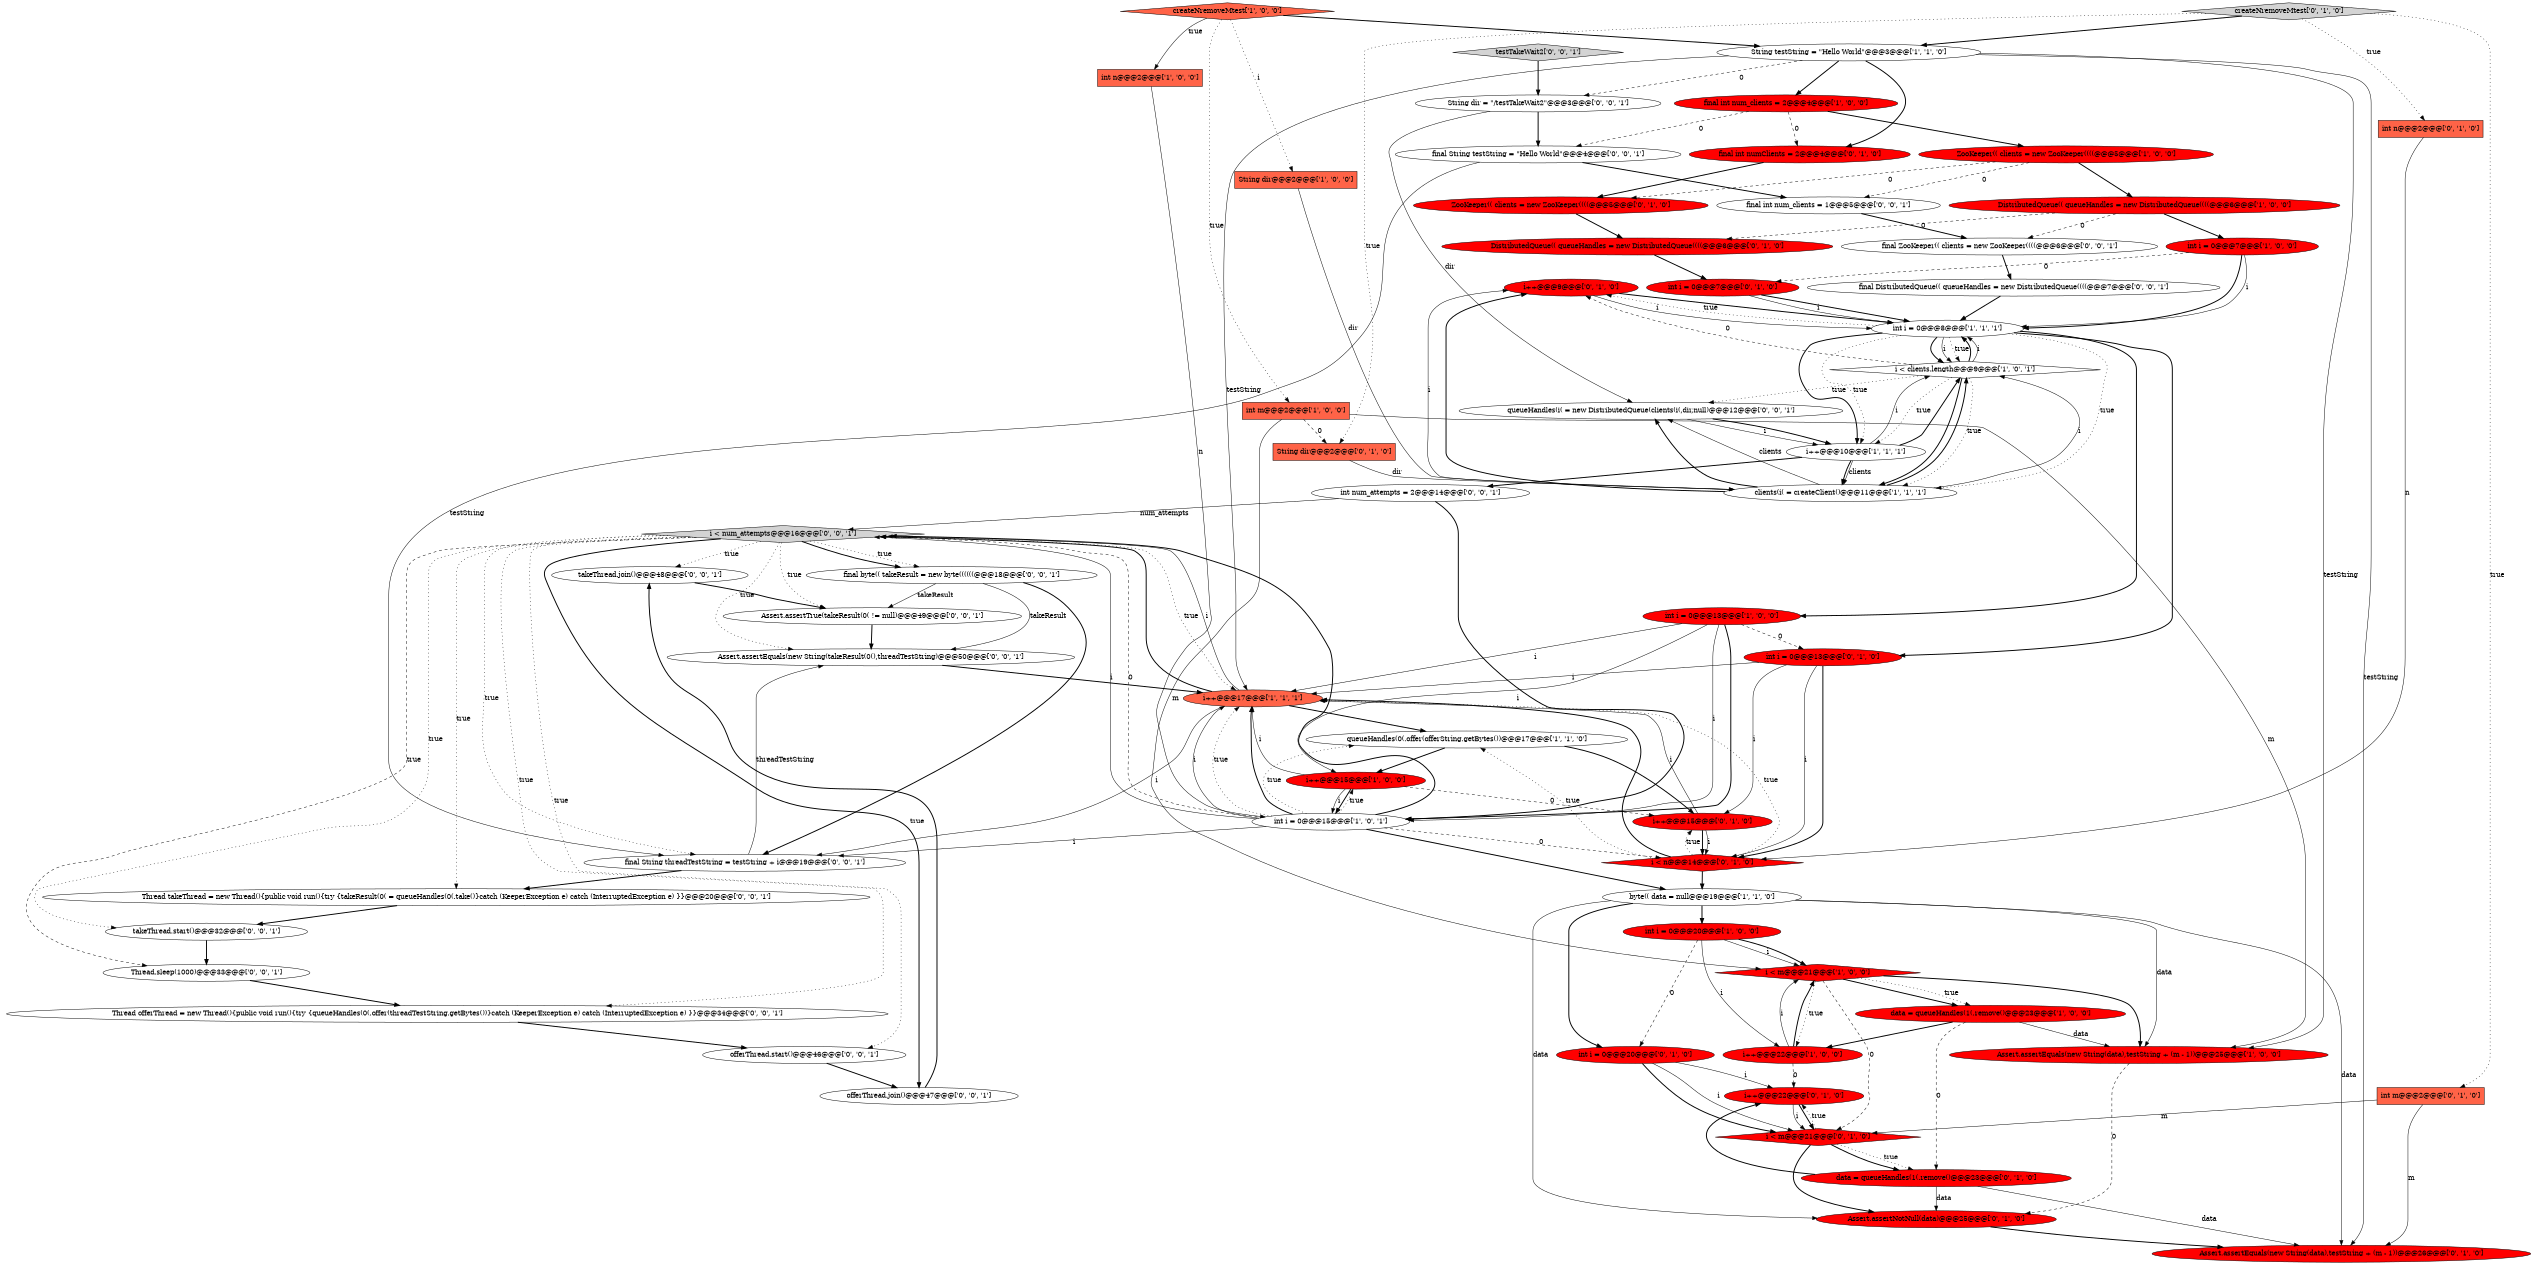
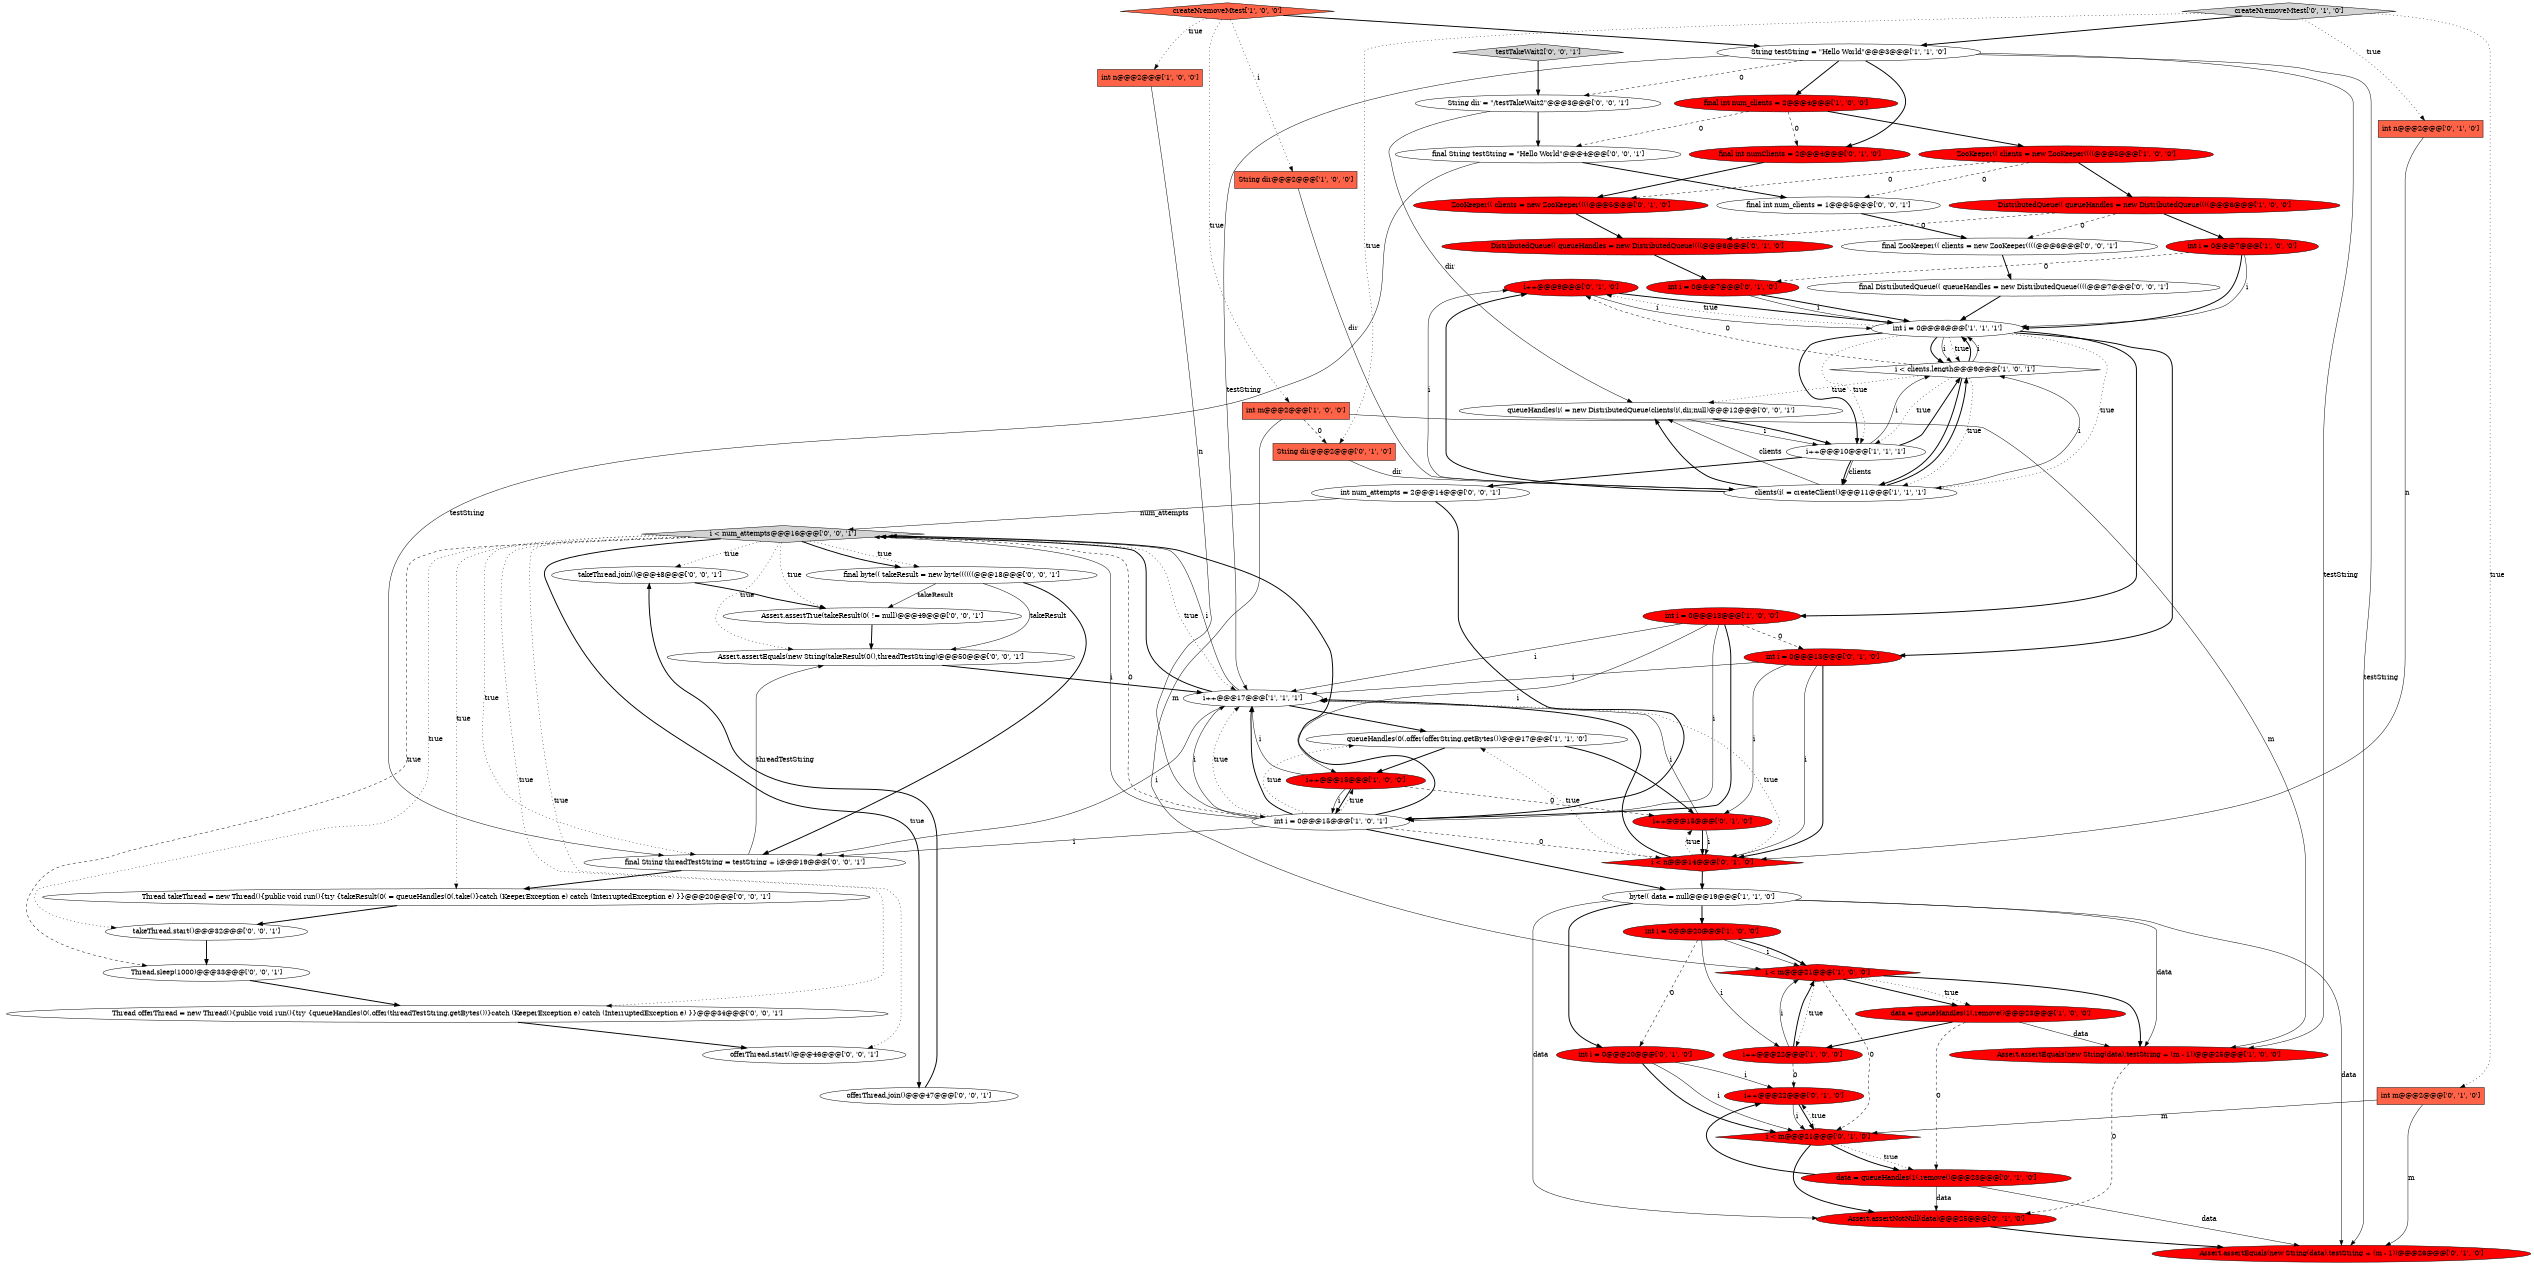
edge "createNremoveMtest['1', '0', '0']" -> "int n@@@2@@@['1', '0', '0']": style solid -> dotted
node "i++@@@17@@@['1', '1', '1']": fillcolor tomato -> white
edge "offerThread.start()@@@46@@@['0', '0', '1']" -> "offerThread.join()@@@47@@@['0', '0', '1']": removed
